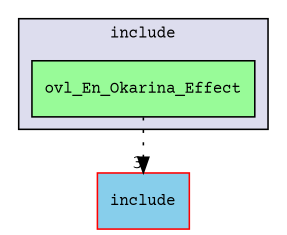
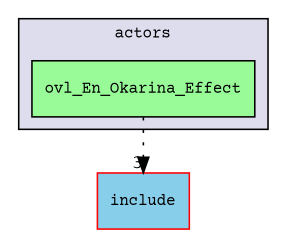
cluster "include": label "include" -> "actors"
